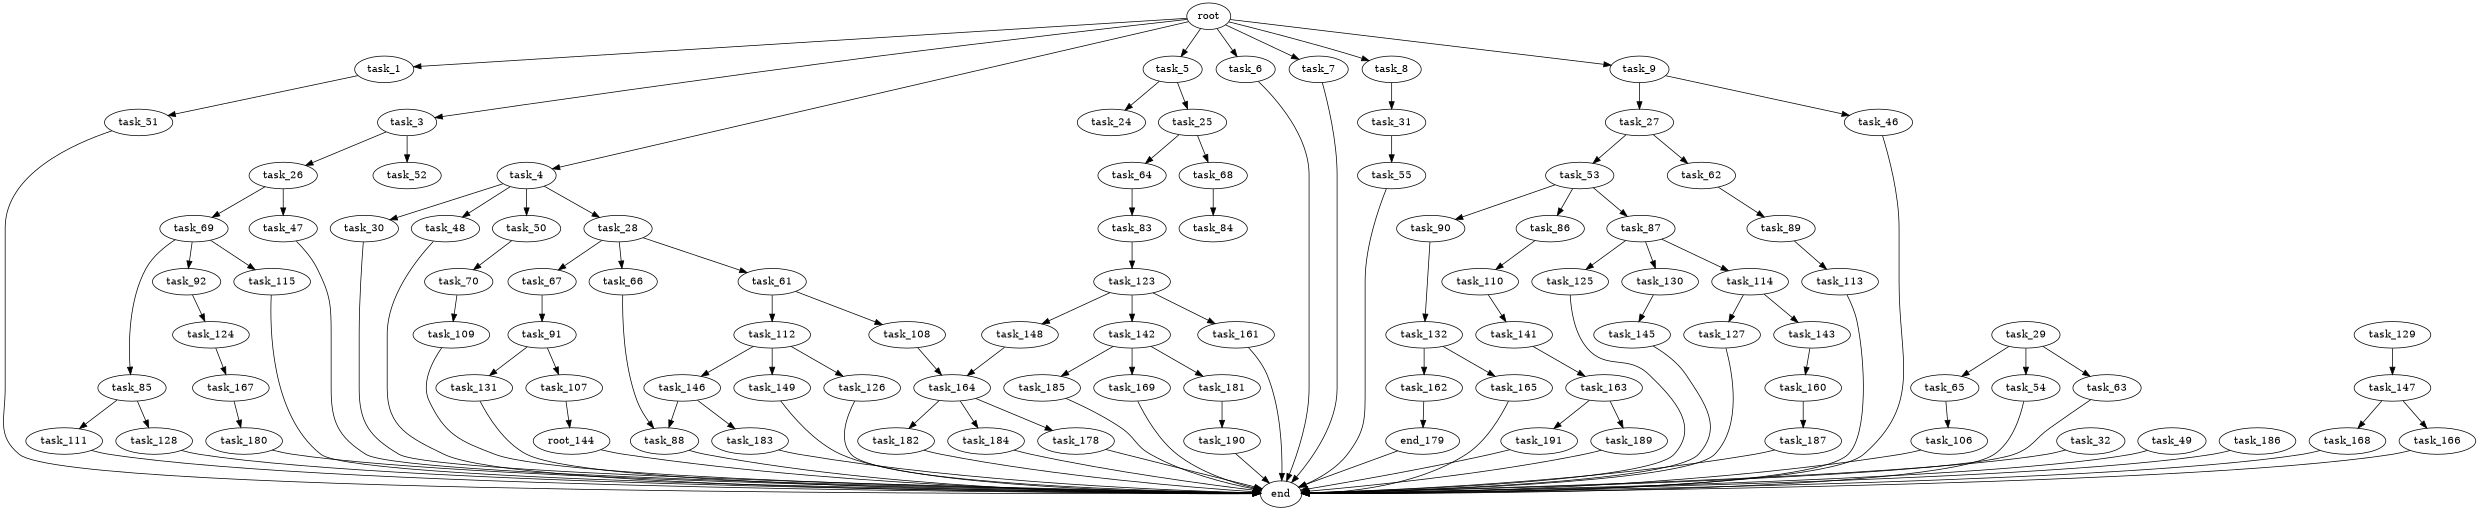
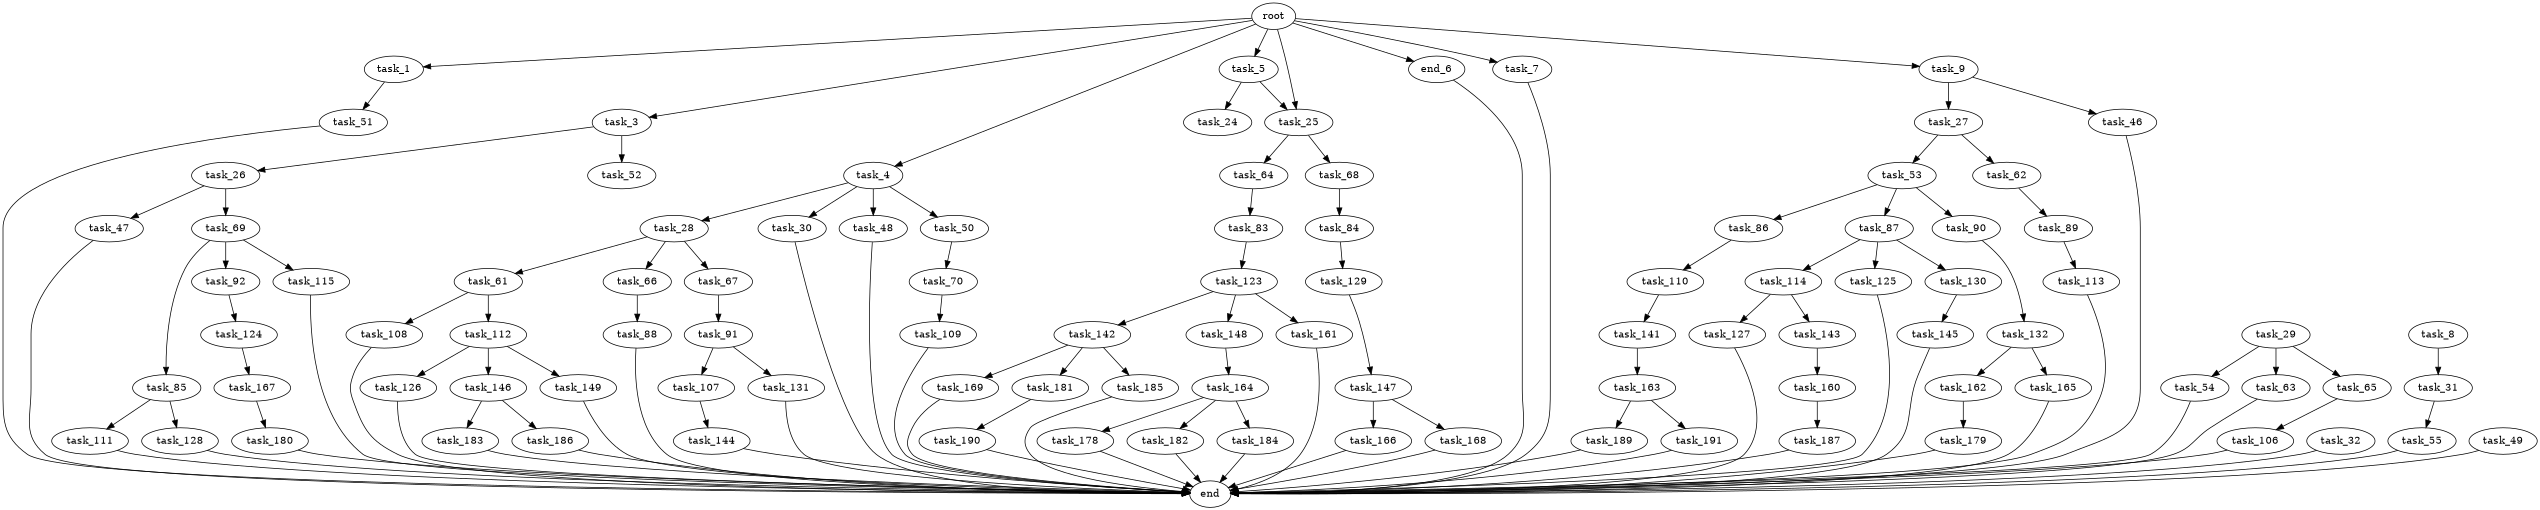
edge "root" -> "task_8": now "root" -> "task_25"
node "task_6": label "task_6" -> "end_6"
edge "task_84" -> "task_129": added
edge "task_108" -> "task_164": now "task_108" -> "end"
edge "task_146" -> "task_88": now "task_146" -> "task_186"
node "root_144": label "root_144" -> "task_144"
node "end_179": label "end_179" -> "task_179"
